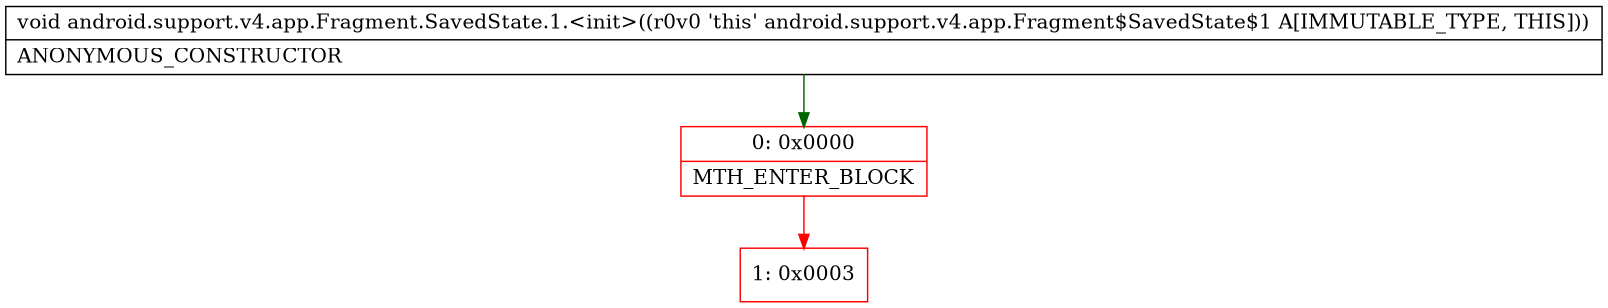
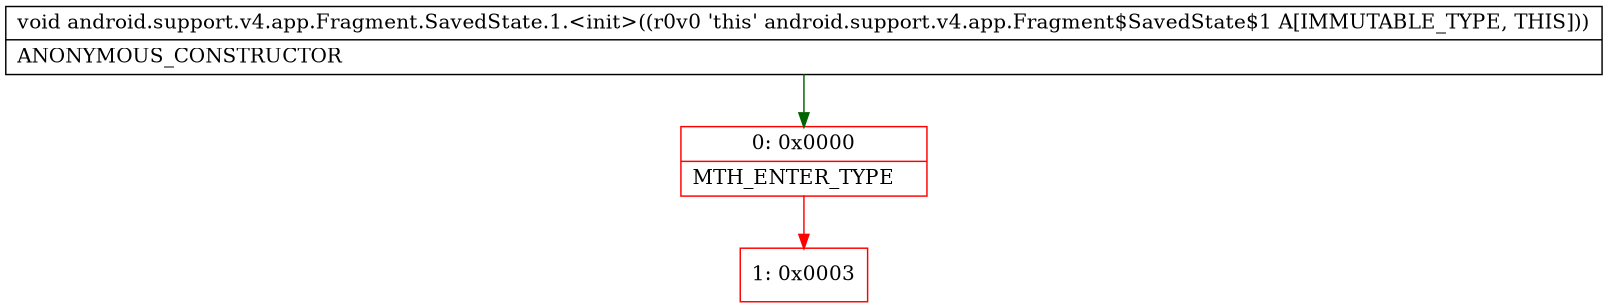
node "0: 0x0000": text "MTH_ENTER_BLOCK" -> "MTH_ENTER_TYPE"
